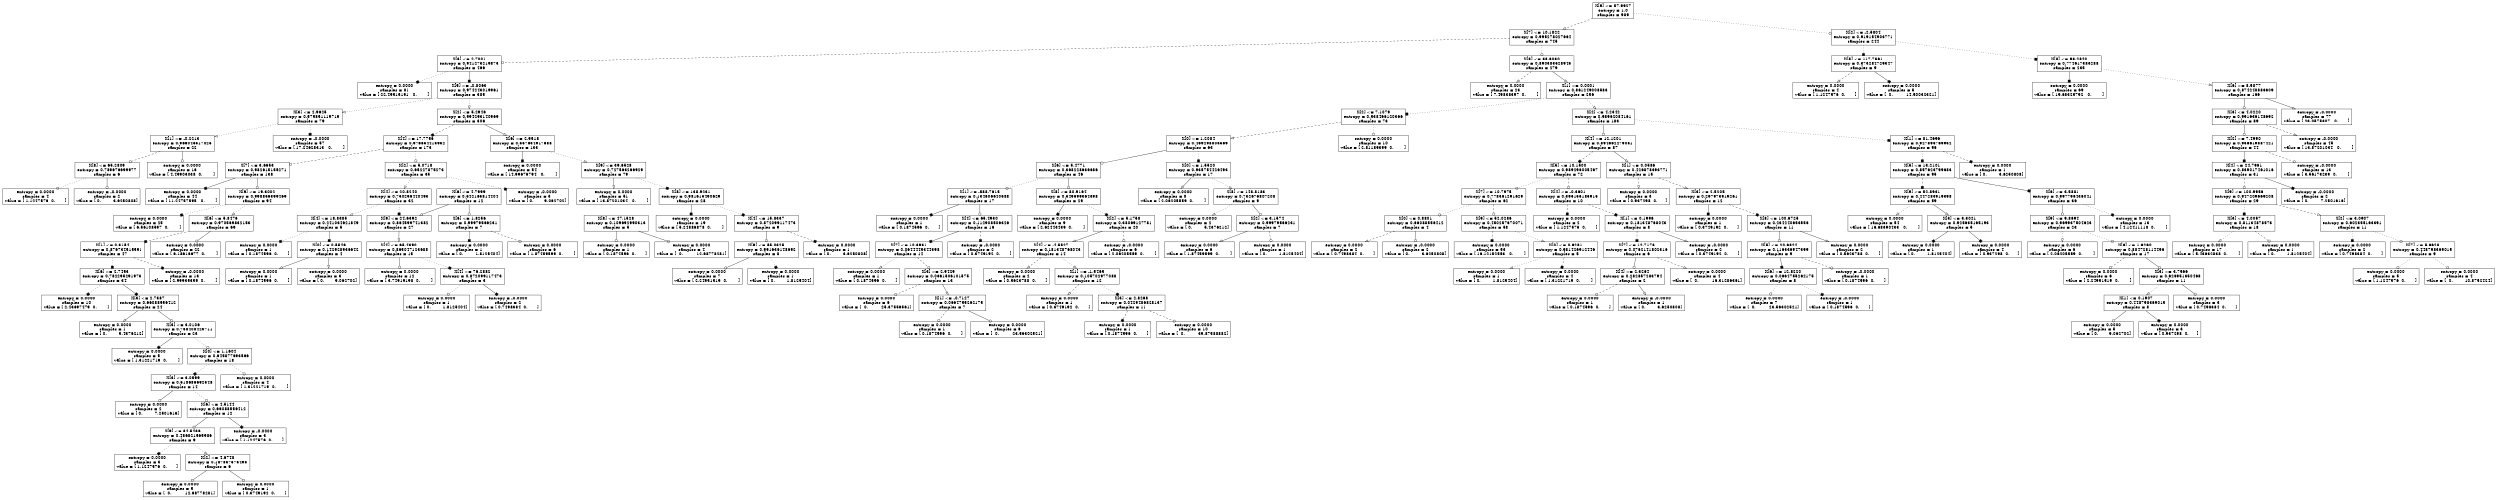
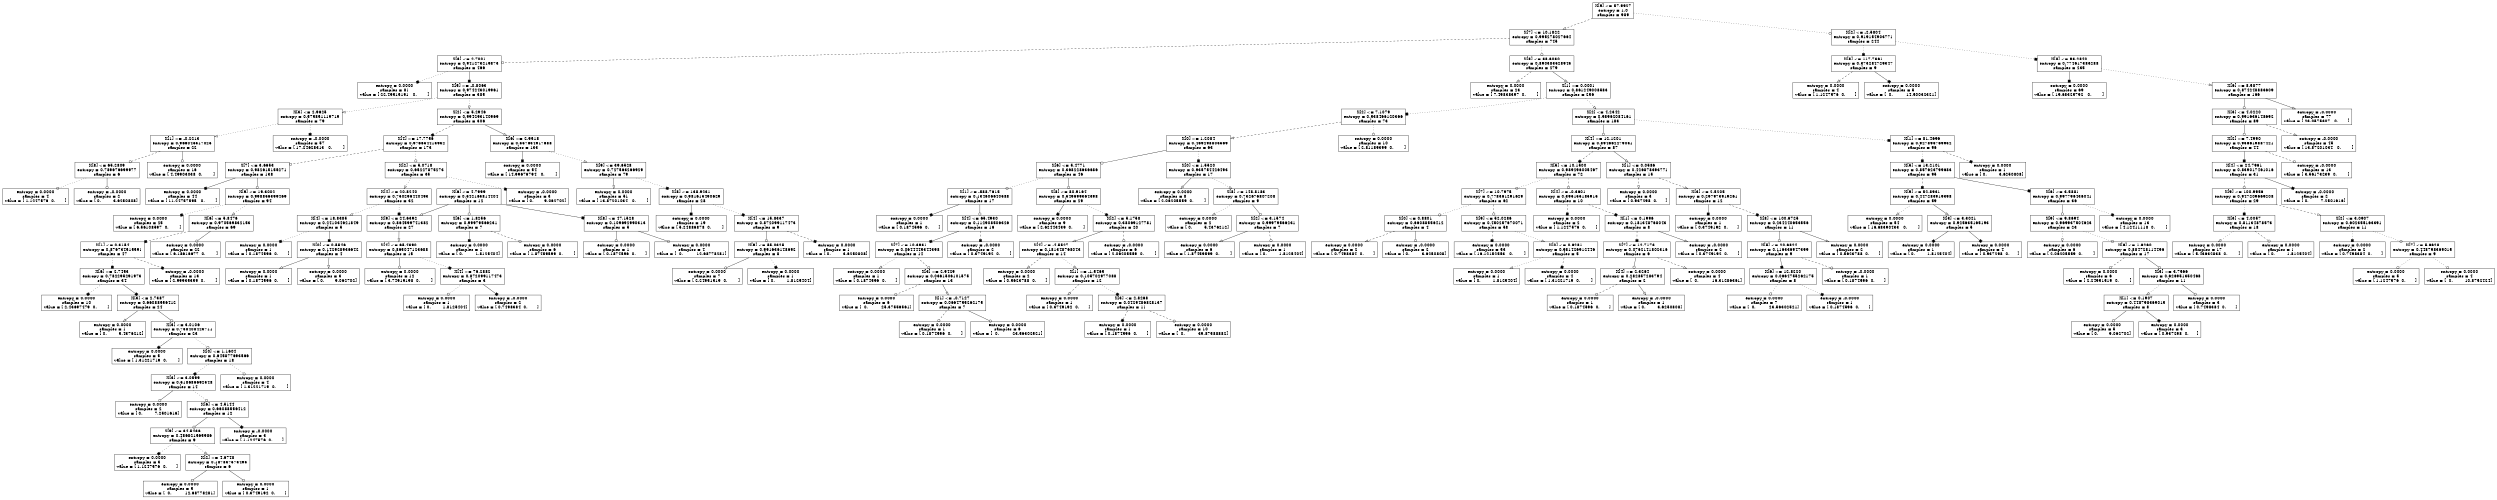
edge "X[6] <= 4.7999 entropy = 0.542165814404 samples = 12" -> "X[8] <= 47.1528 entropy = 0.109692990313 samples = 5": added
